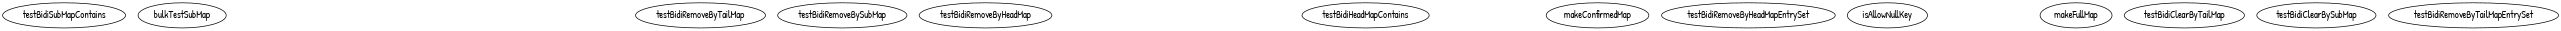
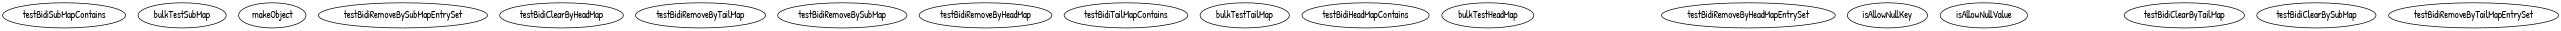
node "makeObject": added
node "testBidiRemoveBySubMapEntrySet": added
node "testBidiClearByHeadMap": added
node "testBidiTailMapContains": added
node "bulkTestTailMap": added
node "bulkTestHeadMap": added
node "makeConfirmedMap": removed
node "isAllowNullValue": added
node "makeFullMap": removed
